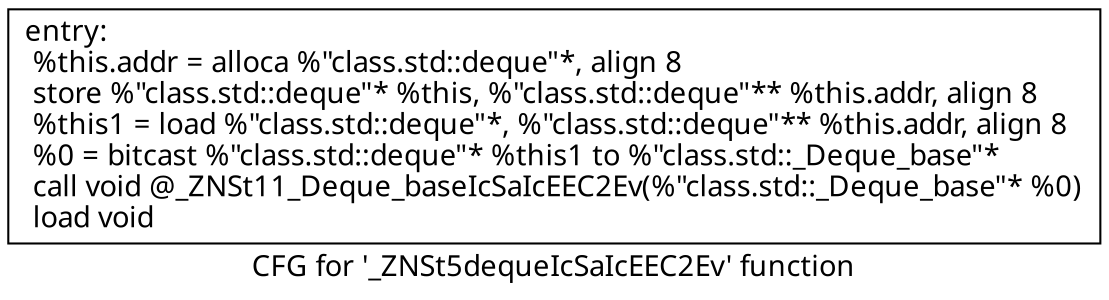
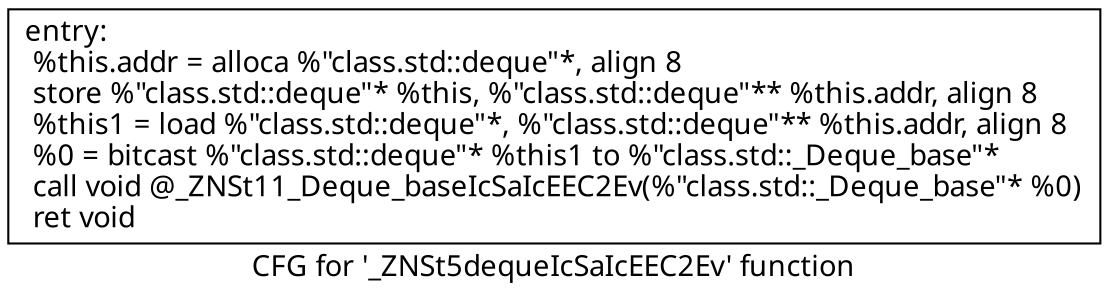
node "entry:": text "load void" -> "ret void"
